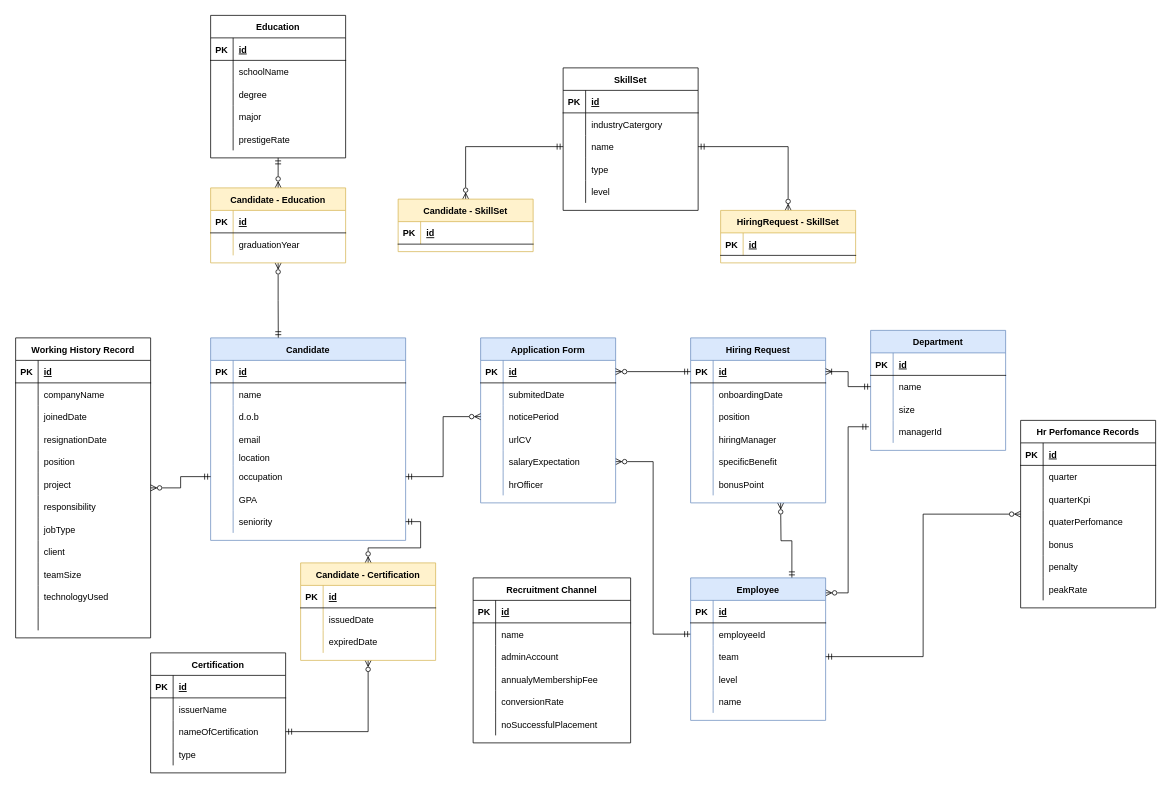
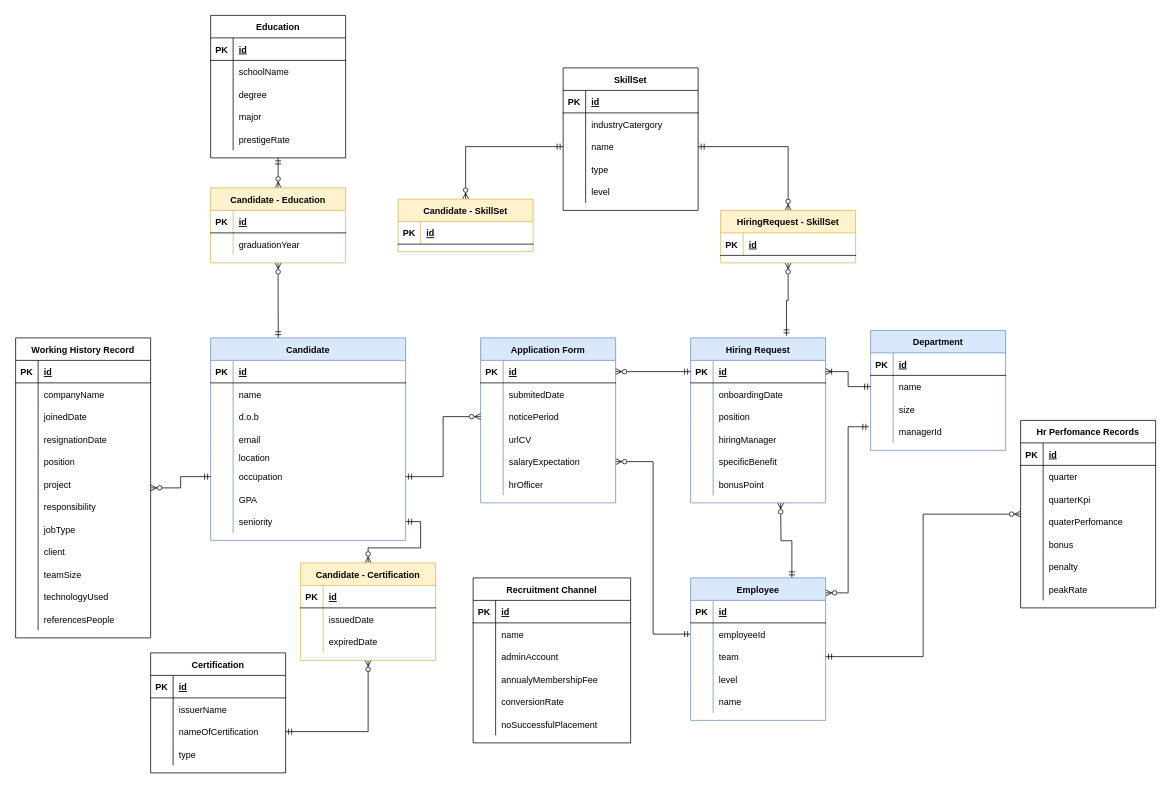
edge "HiringRequest - SkillSet" -- "Hiring Request": added
node "referencesPeople": added
